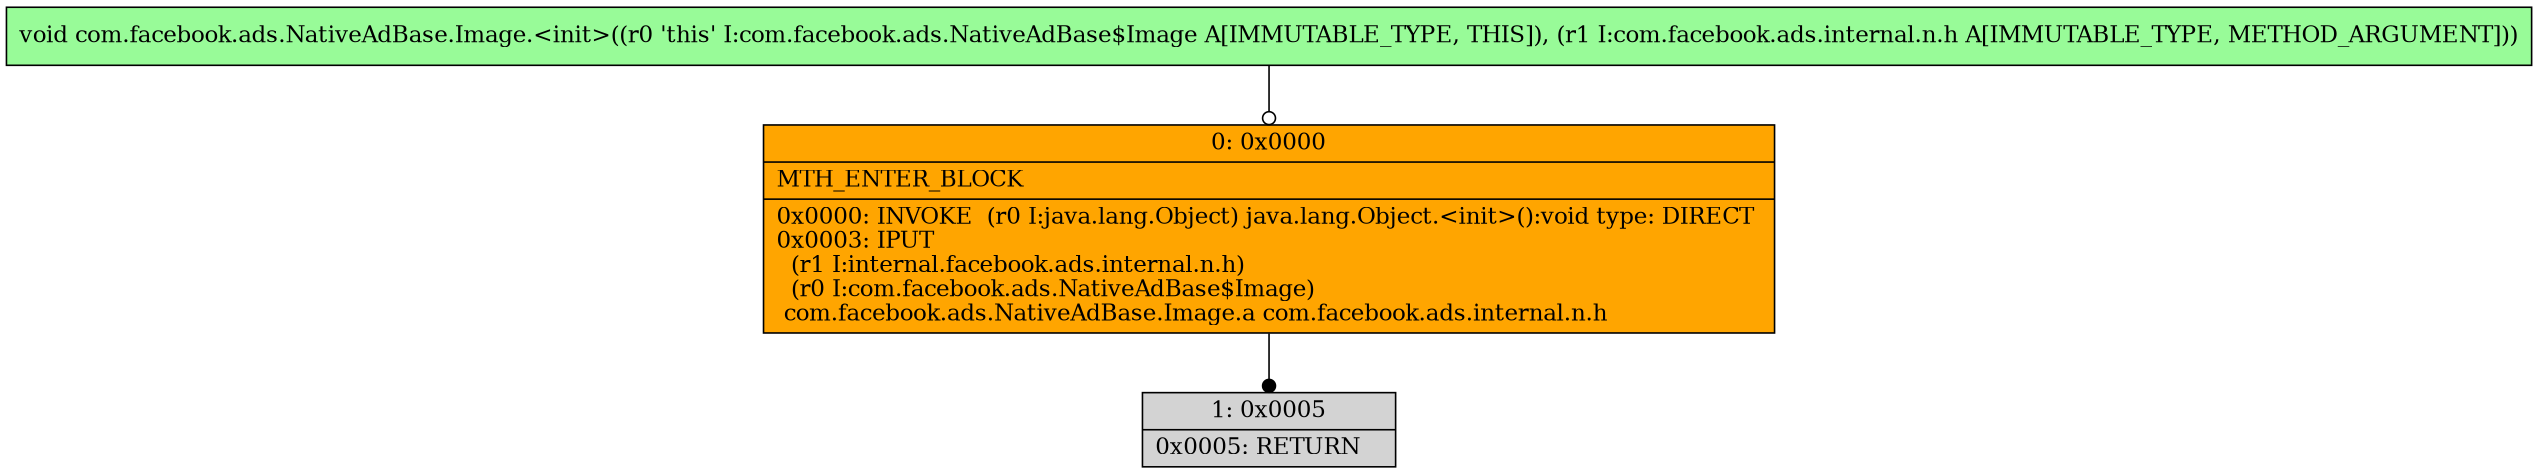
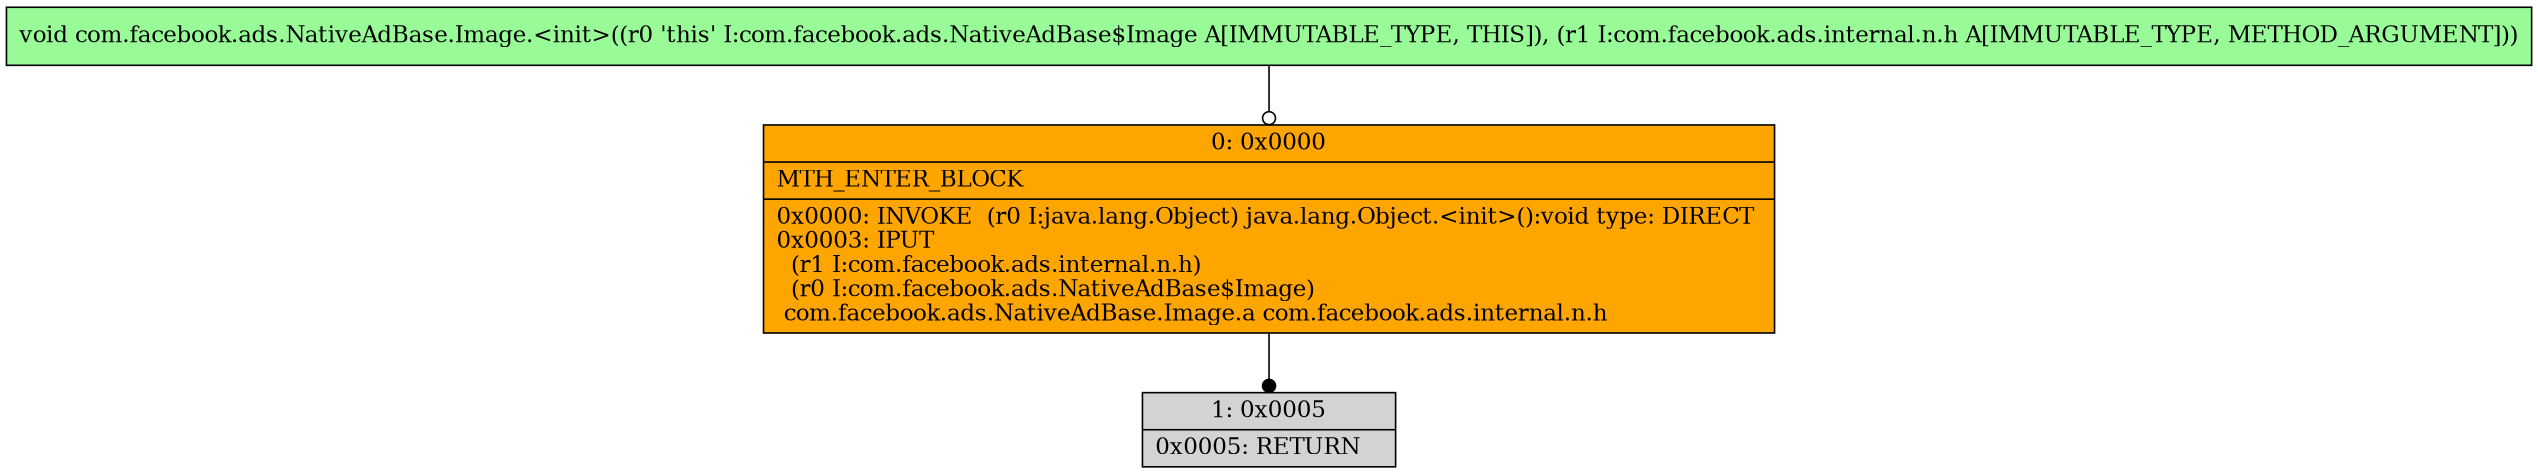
node "0: 0x0000": text "(r1 I:internal.facebook.ads.internal.n.h)" -> "(r1 I:com.facebook.ads.internal.n.h)"
